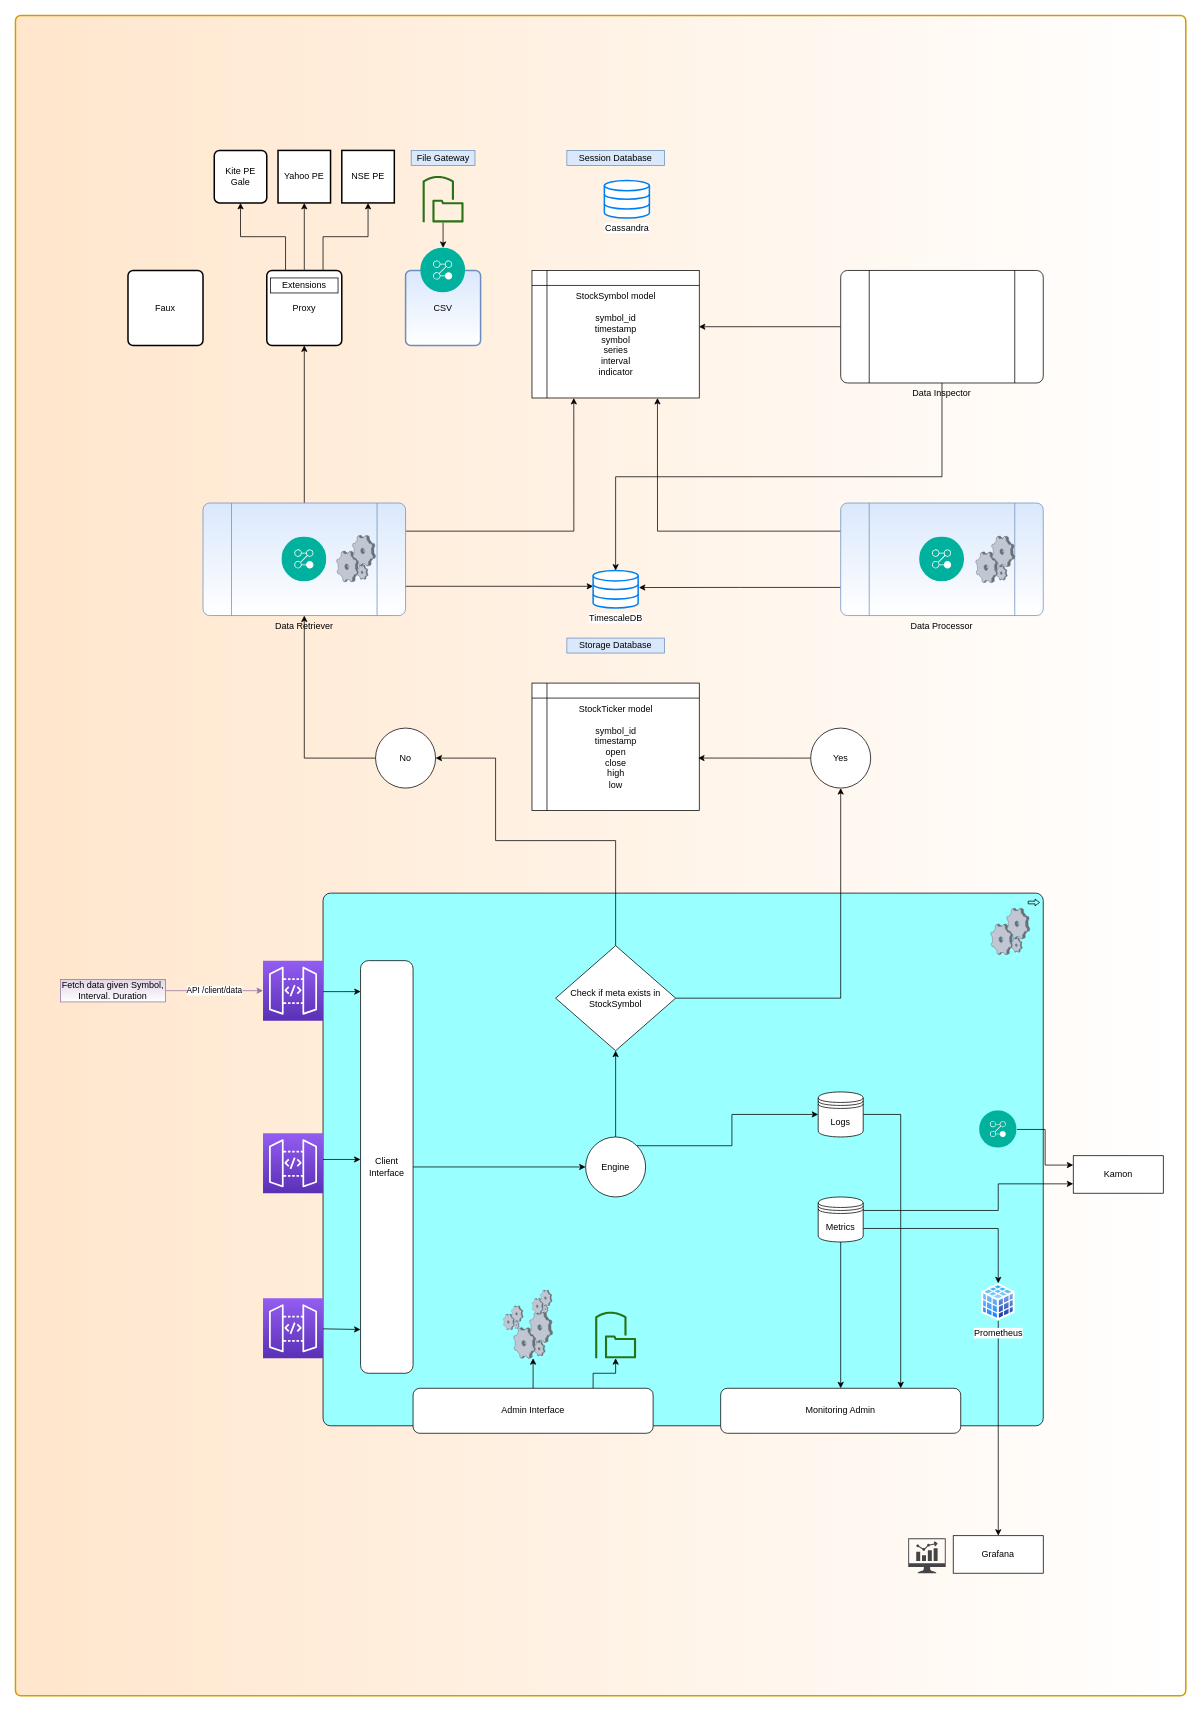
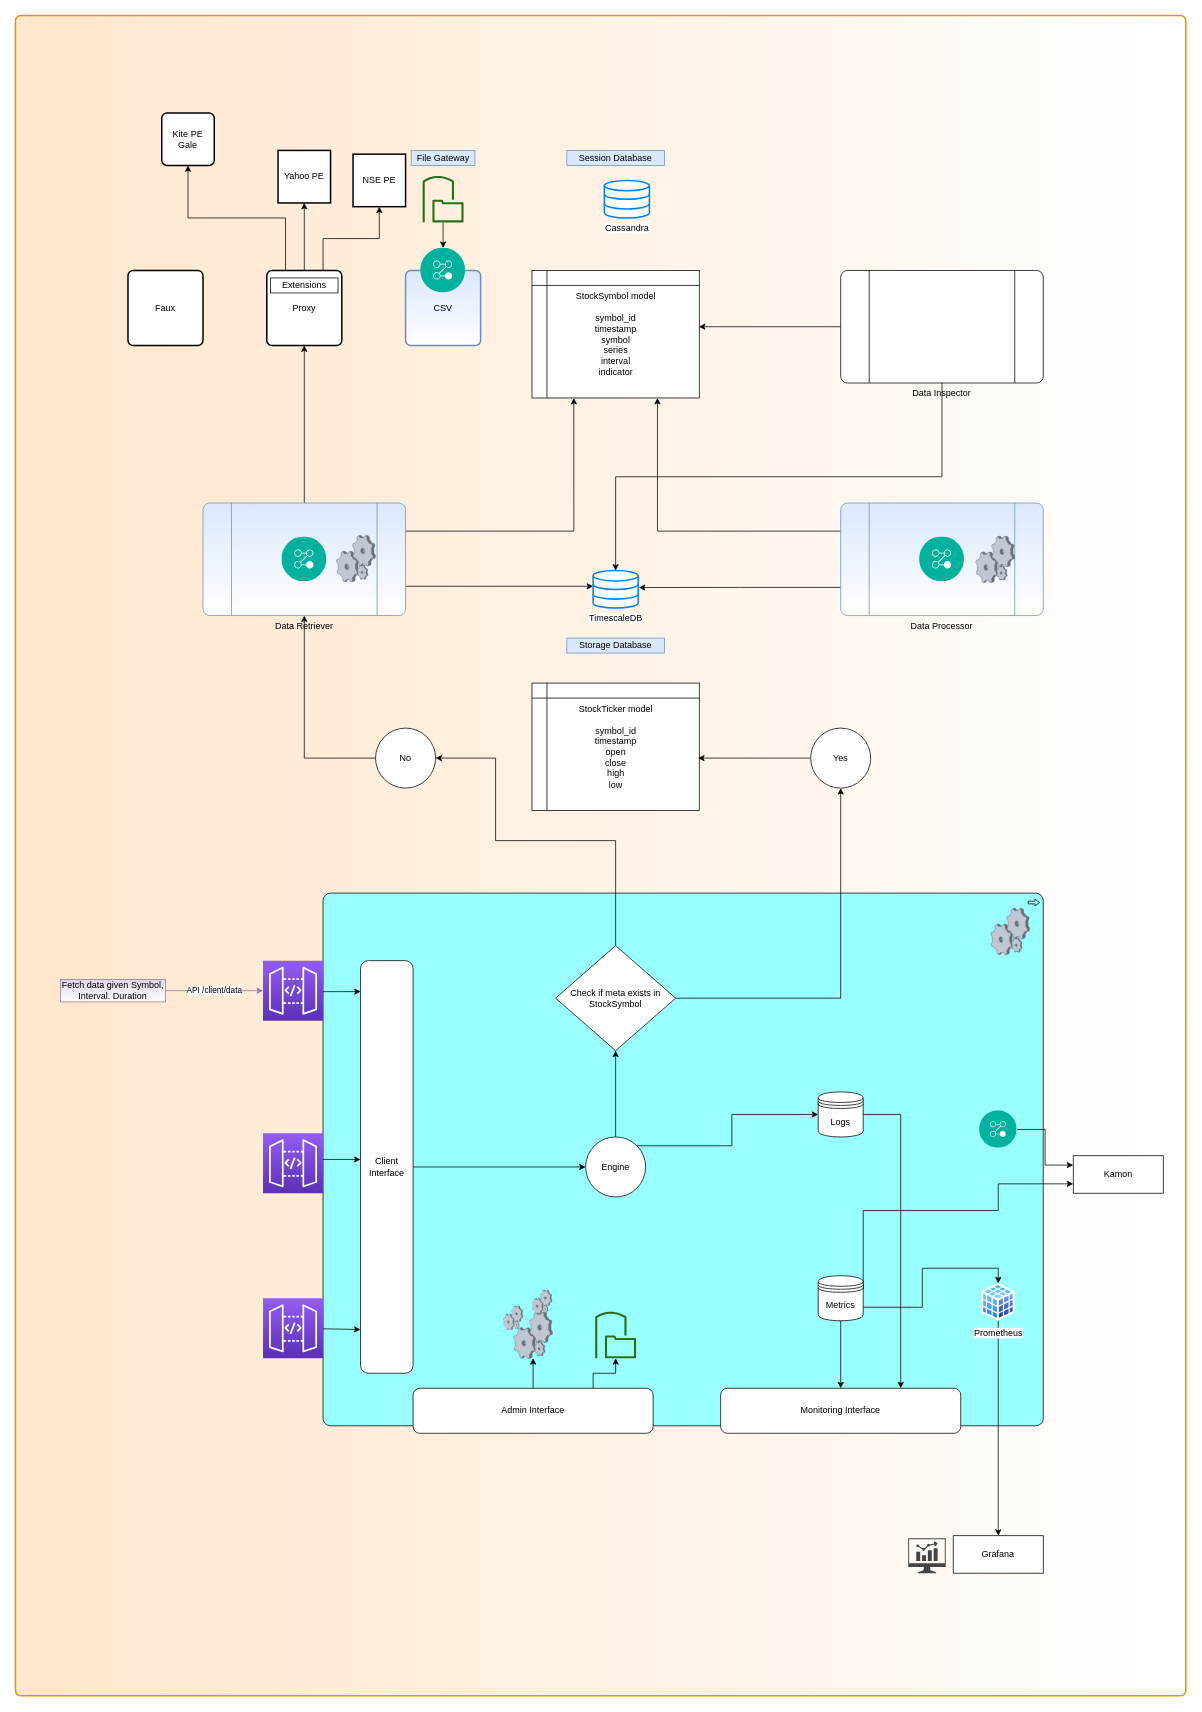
node "Kite PE Gale": moved (240, 177) -> (188, 139)
node "NSE PE": moved (368, 177) -> (379, 180)
node "Metrics": moved (840, 1219) -> (840, 1298)
node "Monitoring Admin": label "Monitoring Admin" -> "Monitoring Interface"
